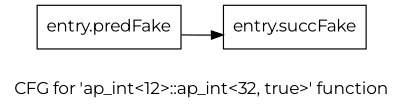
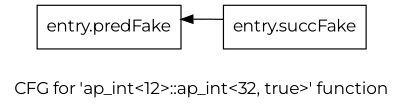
edge "entry.predFake" -> "entry.succFake": reversed
